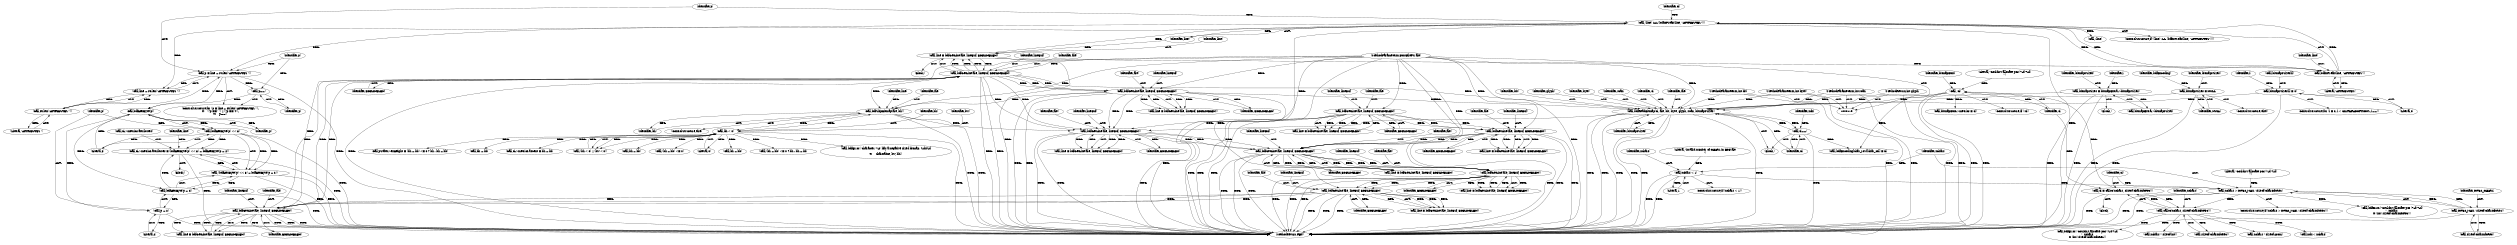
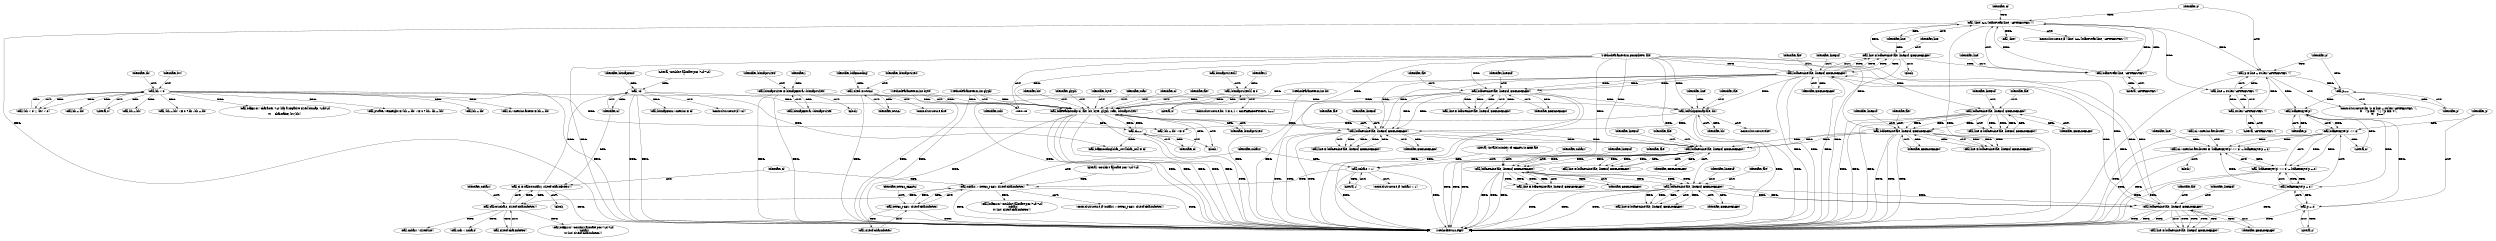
node "(MethodParameterIn,int scan)": removed
node "(MethodReturn,int glyph)": label "(MethodReturn,int glyph)" -> "(MethodParameterIn,int glyph)"
node "(Call,bitmapsSizes = NULL)": label "(Call,bitmapsSizes = NULL)" -> "(Call,sized = NULL)"
edge "(MethodParameterIn,int bit)" -> "1000115": removed, label "AST:"
edge "(Call,bdfSkipBitmap(file, bh))" -> "(Call,bh < 0)": now "(Call,bdfSkipBitmap(file, bh))" -> "(Call,(bh + bb) <= 0)"
edge "(Literal,8)" -> "(Call,bdfHexByte(p) << 8)": now "(Call,bdfHexByte(p + 2))" -> "(Call,bdfHexByte(p) << 8)"
edge "(Call,bdfHexByte(p))" -> "(Call,p + 2)": reversed
node "(Call,nchars * sizeof(Atom))": removed
